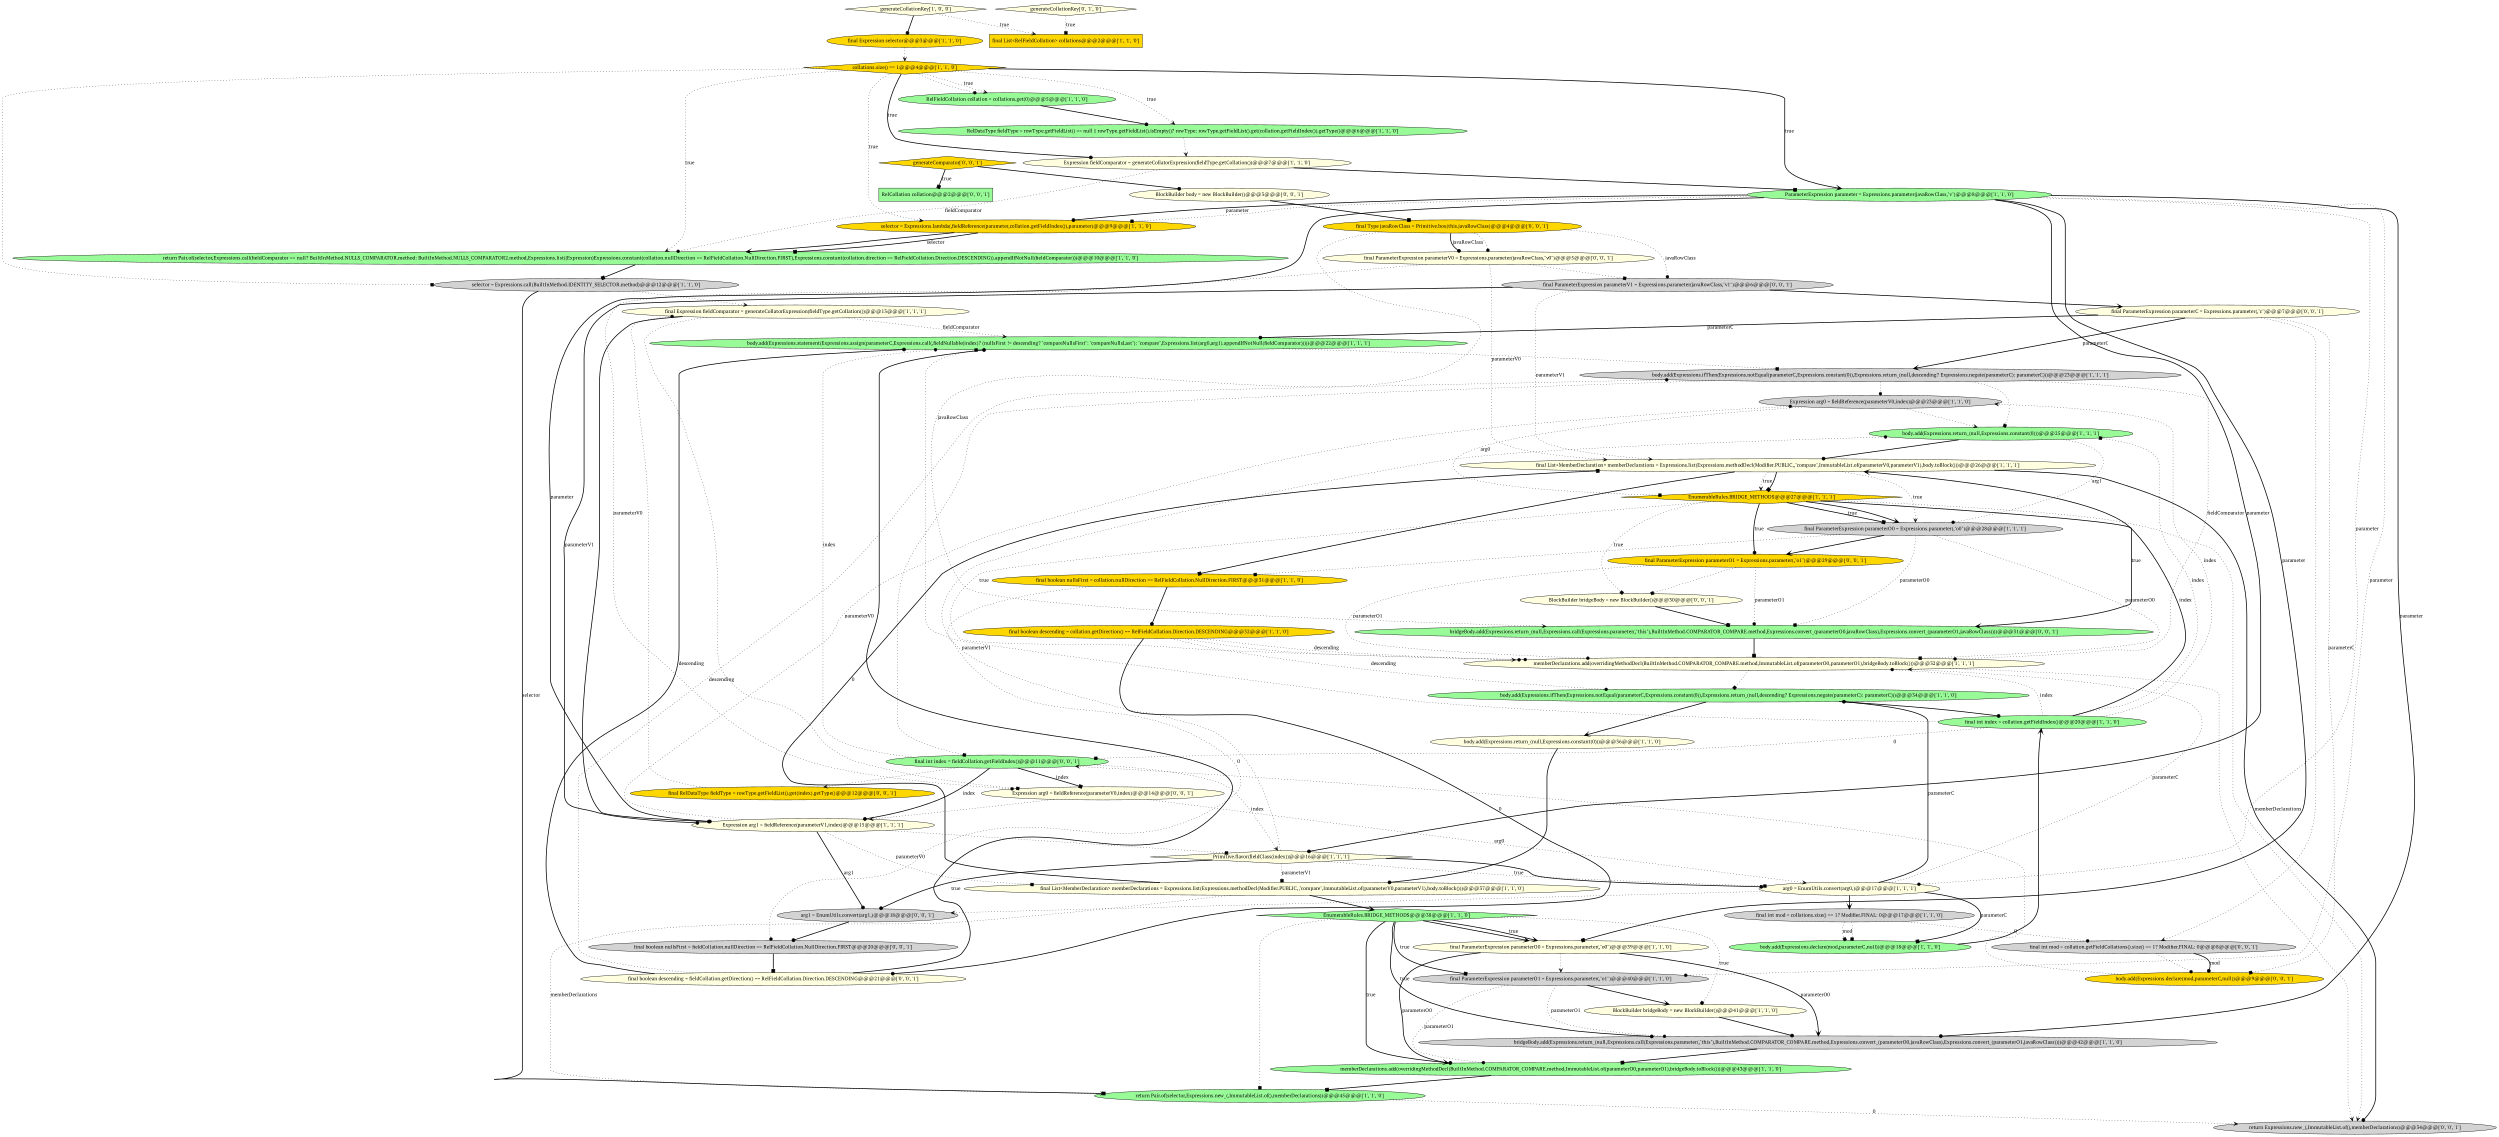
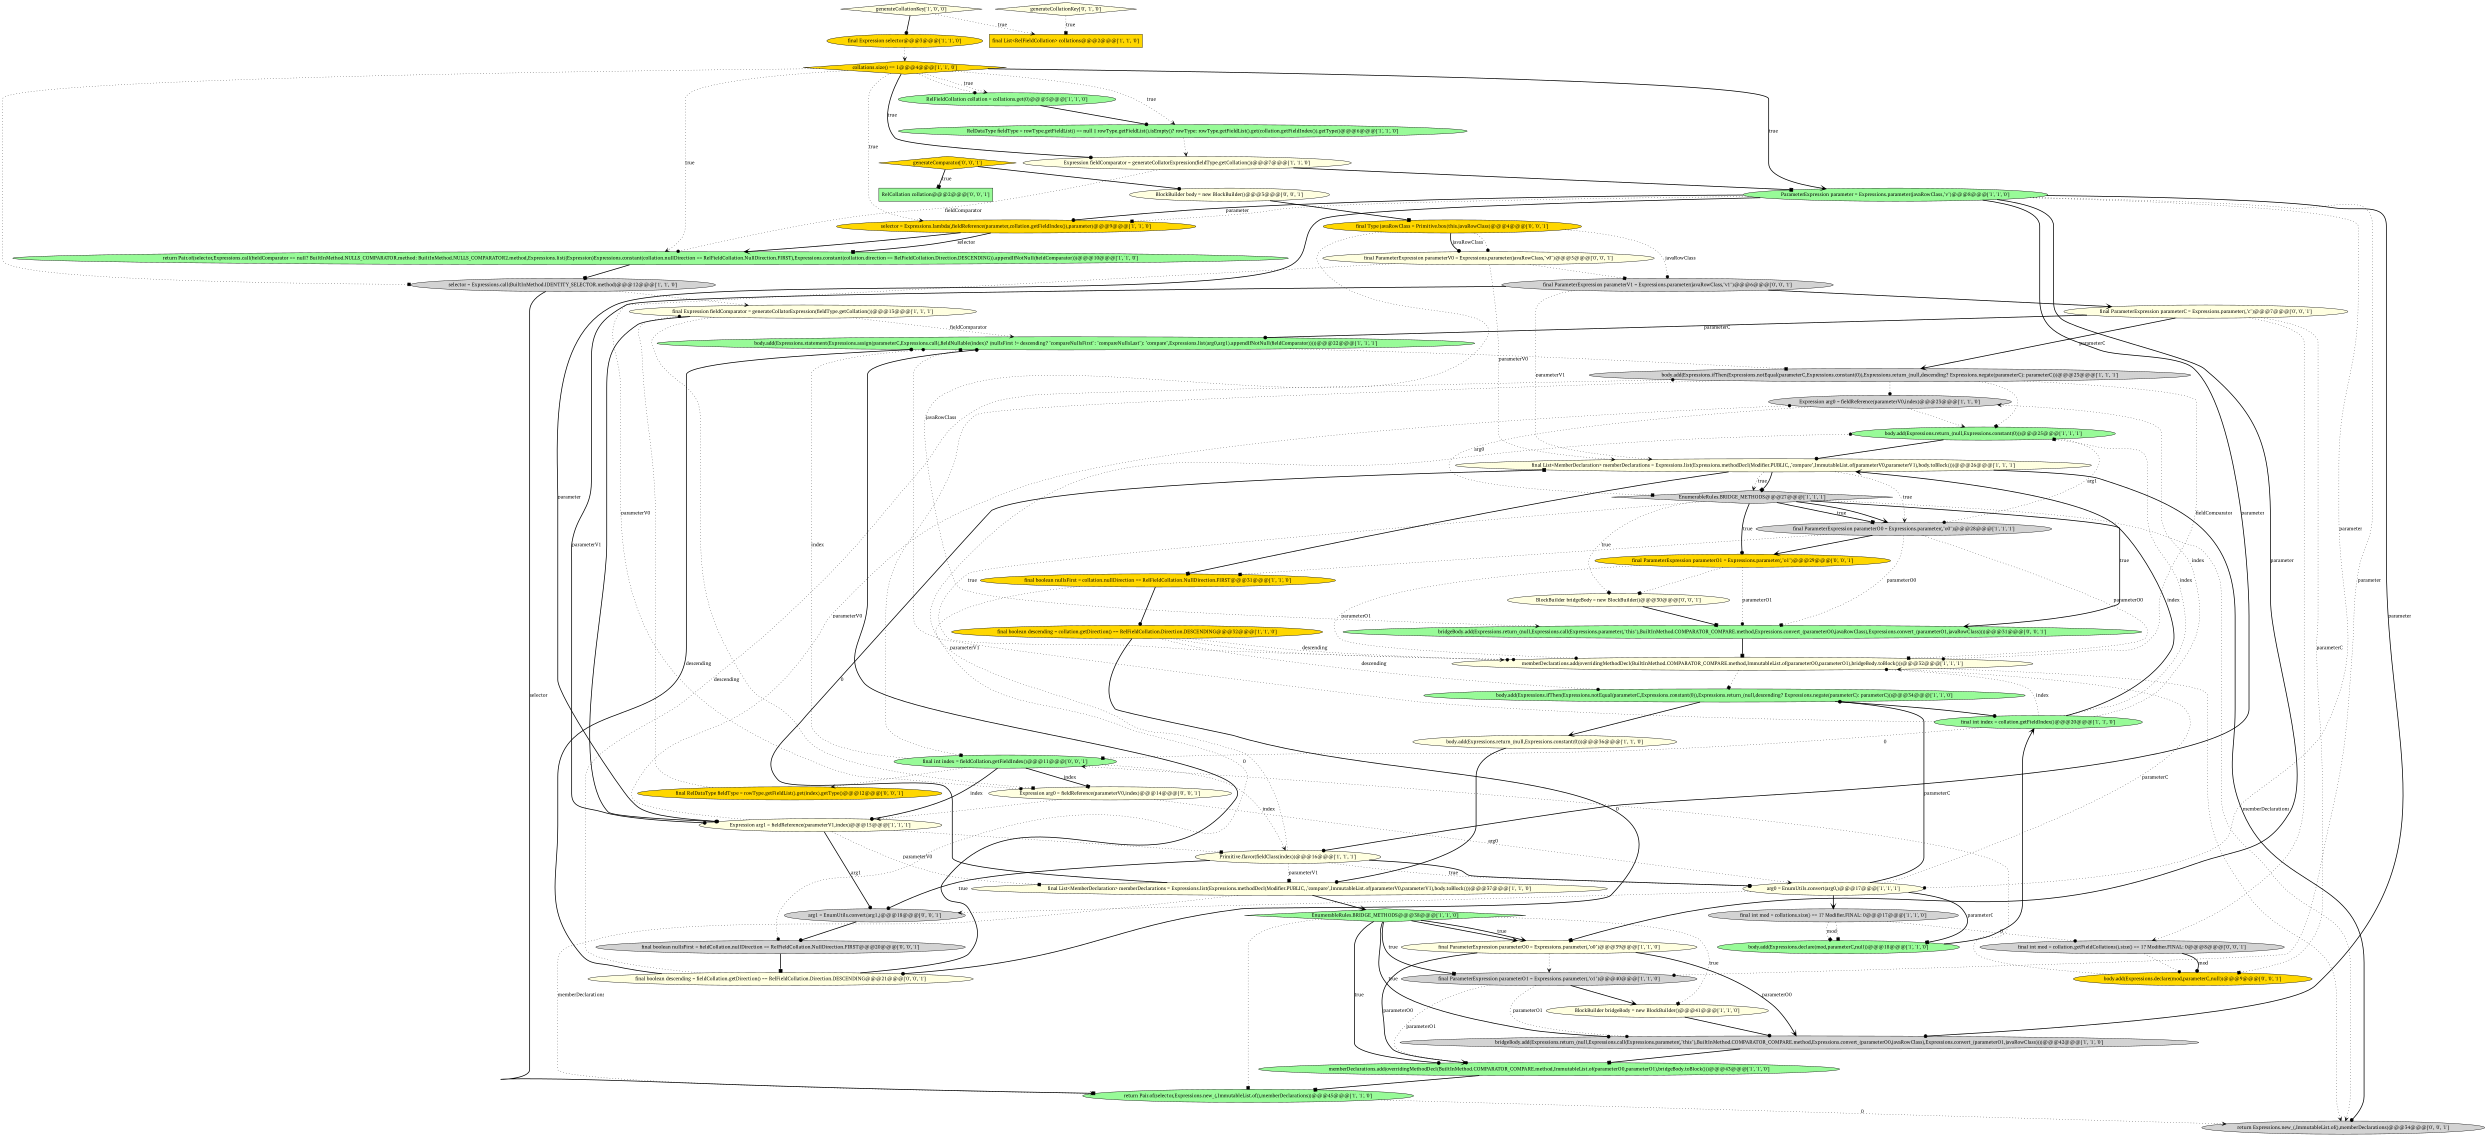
node "EnumerableRules.BRIDGE_METHODS@@@27@@@['1', '1', '1']": fillcolor gold -> lightgrey
node "Primitive.flavor(fieldClass(index))@@@16@@@['1', '1', '1']": shape diamond -> ellipse
